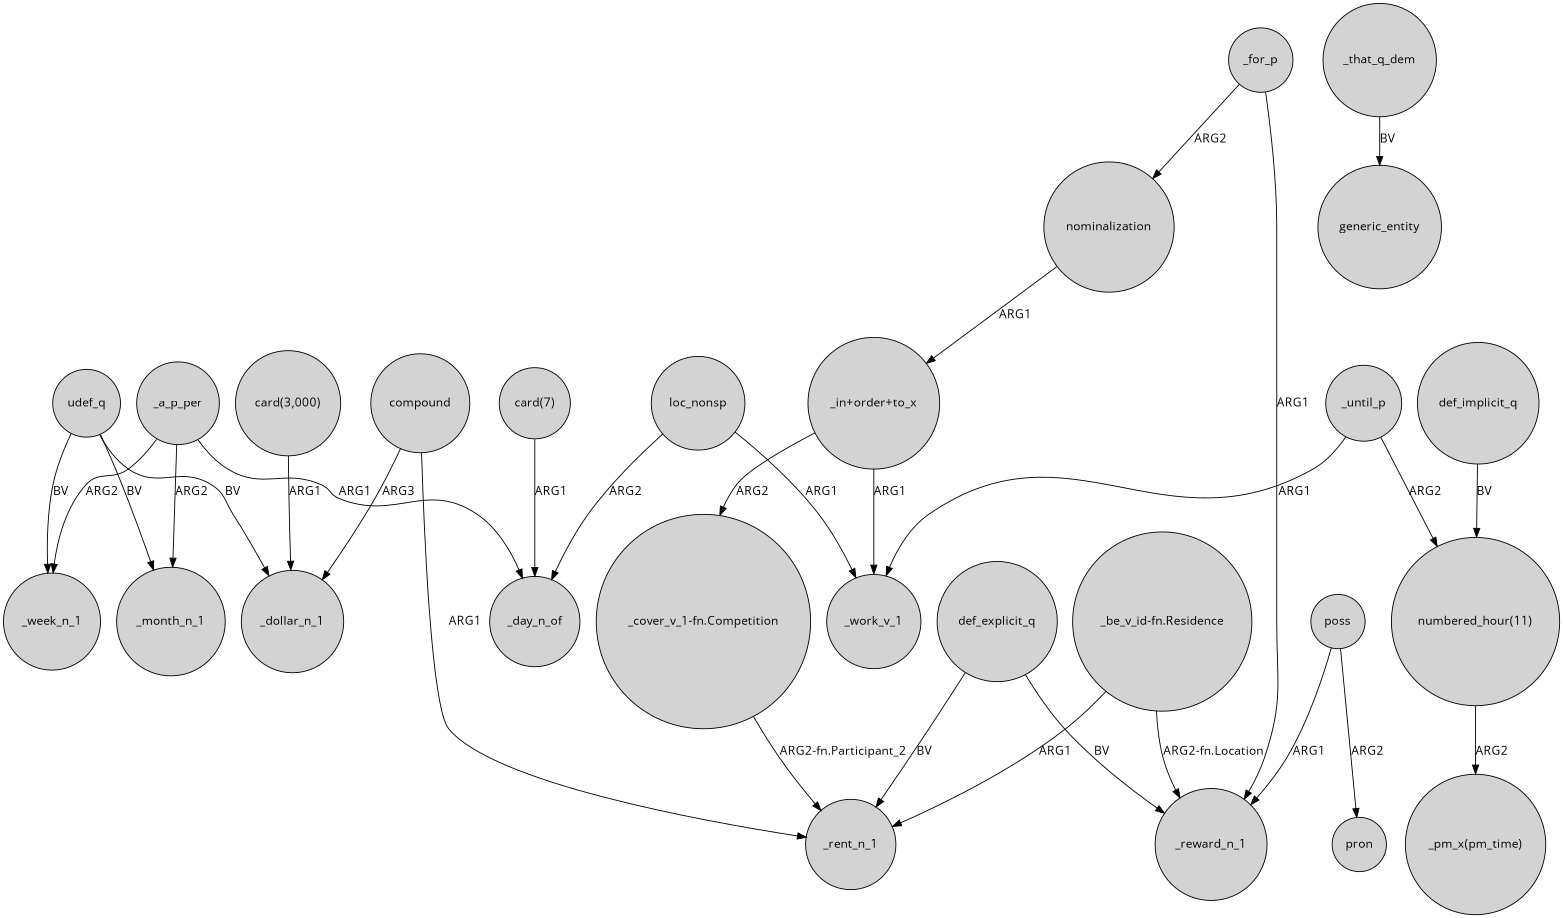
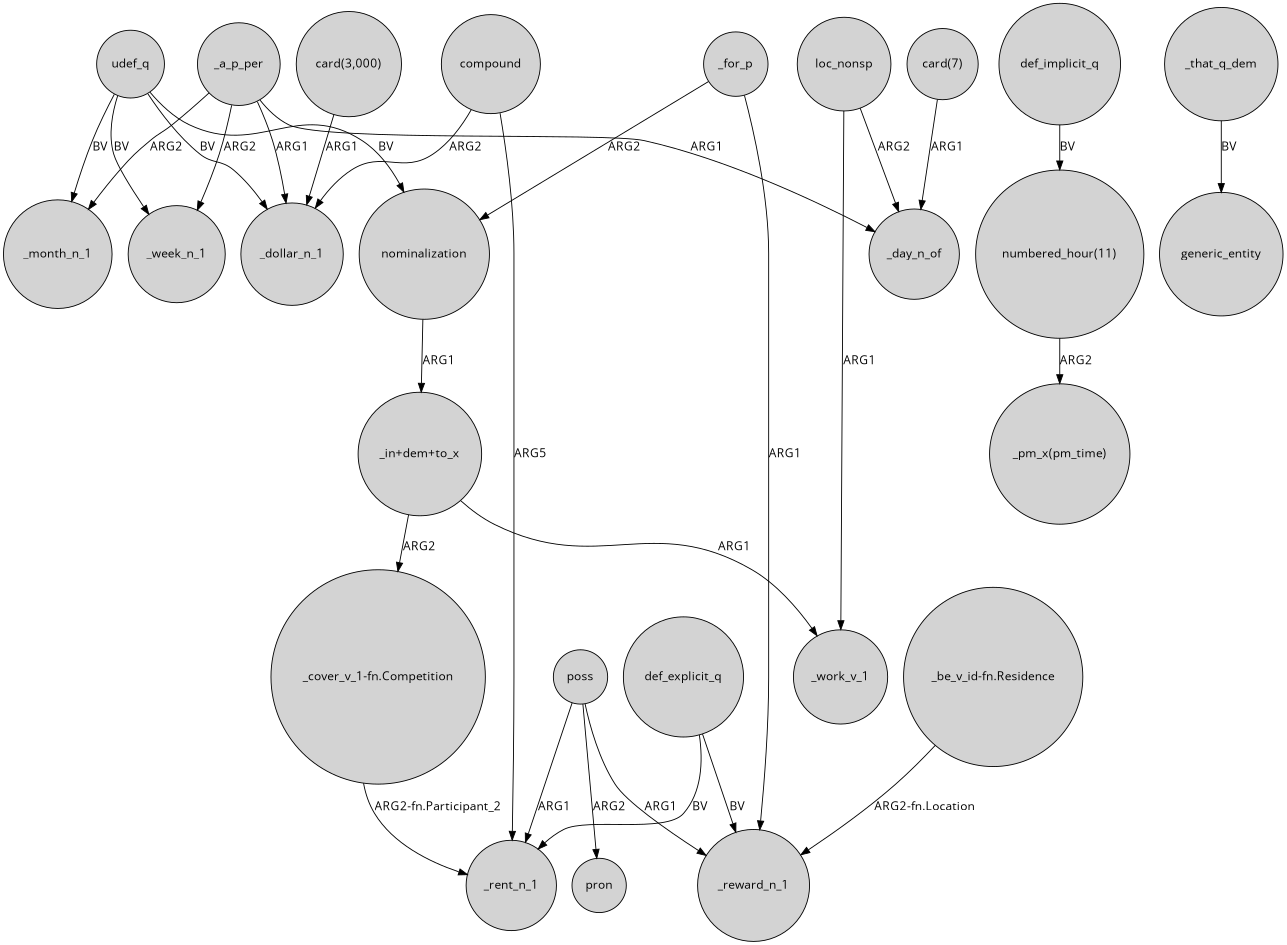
edge "udef_q" -> "nominalization": added, label "BV"
edge "_a_p_per" -> "_dollar_n_1": added, label "ARG1"
node "_in+order+to_x": label "_in+order+to_x" -> "_in+dem+to_x"
node "_until_p": removed
edge "compound" -> "_dollar_n_1": label "ARG3" -> "ARG2"
edge "compound" -> "_rent_n_1": label "ARG1" -> "ARG5"
edge "_be_v_id-fn.Residence" -> "_rent_n_1": now "poss" -> "_rent_n_1"
